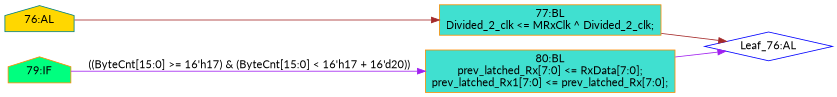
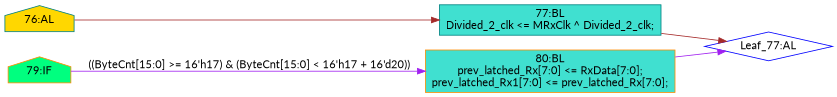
node "77:BL Divided_2_clk <= MRxClk ^ Divided_2_clk;": color darkorange -> teal
node "Leaf_76:AL": label "Leaf_76:AL" -> "Leaf_77:AL"
